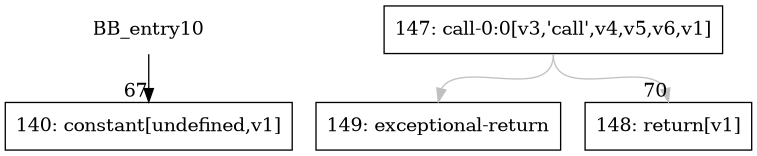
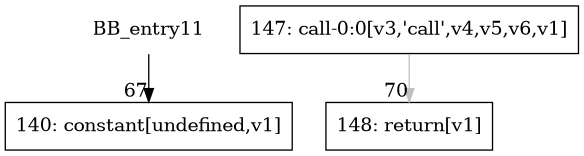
node "BB_entry10": label "BB_entry10" -> "BB_entry11"
node "149: exceptional-return": removed
